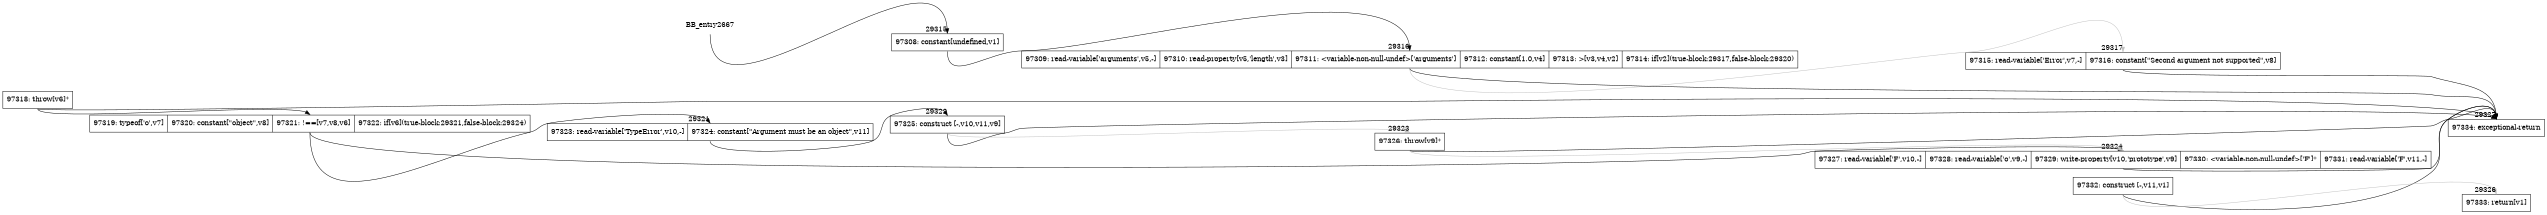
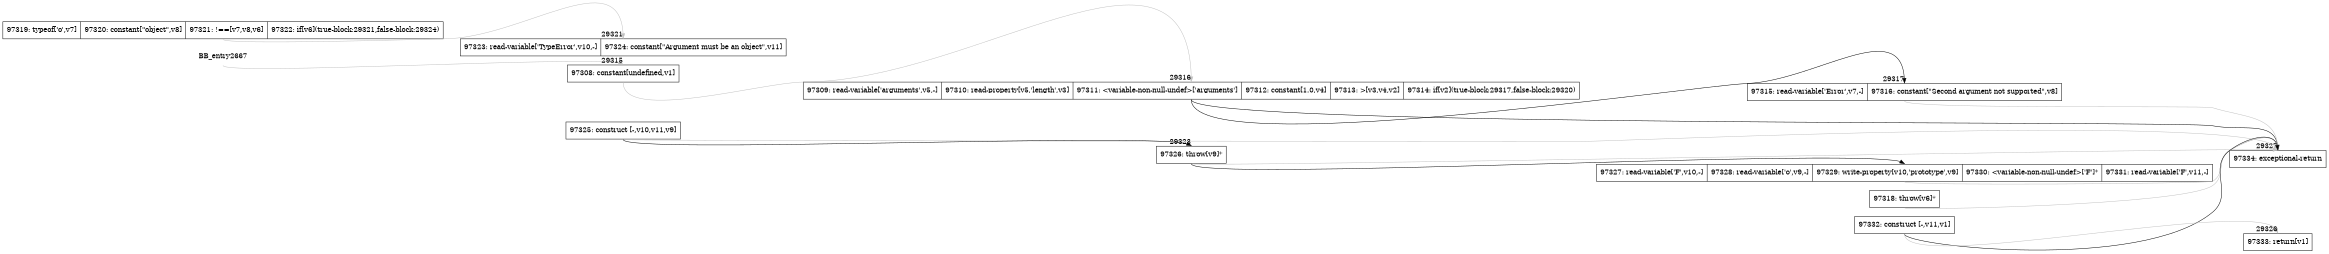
edge "97308: constant[undefined,v1]" -> "97309: read-variable['arguments',v5,-]": color black -> gray
edge "BB_entry2667" -> "97308: constant[undefined,v1]": color black -> gray
edge "97309: read-variable['arguments',v5,-]" -> "97315: read-variable['Error',v7,-]": color gray -> black
edge "97315: read-variable['Error',v7,-]" -> "97334: exceptional-return": color black -> gray
edge "97318: throw[v6]*" -> "97334: exceptional-return": color black -> gray
edge "97318: throw[v6]*" -> "97319: typeof['o',v7]": removed
edge "97325: construct [-,v10,v11,v9]" -> "97334: exceptional-return": color black -> gray
edge "97325: construct [-,v10,v11,v9]" -> "97326: throw[v9]*": color gray -> black
edge "97326: throw[v9]*" -> "97334: exceptional-return": color black -> gray
edge "97319: typeof['o',v7]" -> "97323: read-variable['TypeError',v10,-]": color black -> gray
edge "97323: read-variable['TypeError',v10,-]" -> "97325: construct [-,v10,v11,v9]": removed
edge "97326: throw[v9]*" -> "97327: read-variable['F',v10,-]": color gray -> black
edge "97319: typeof['o',v7]" -> "97327: read-variable['F',v10,-]": removed
edge "97327: read-variable['F',v10,-]" -> "97334: exceptional-return": color black -> gray
